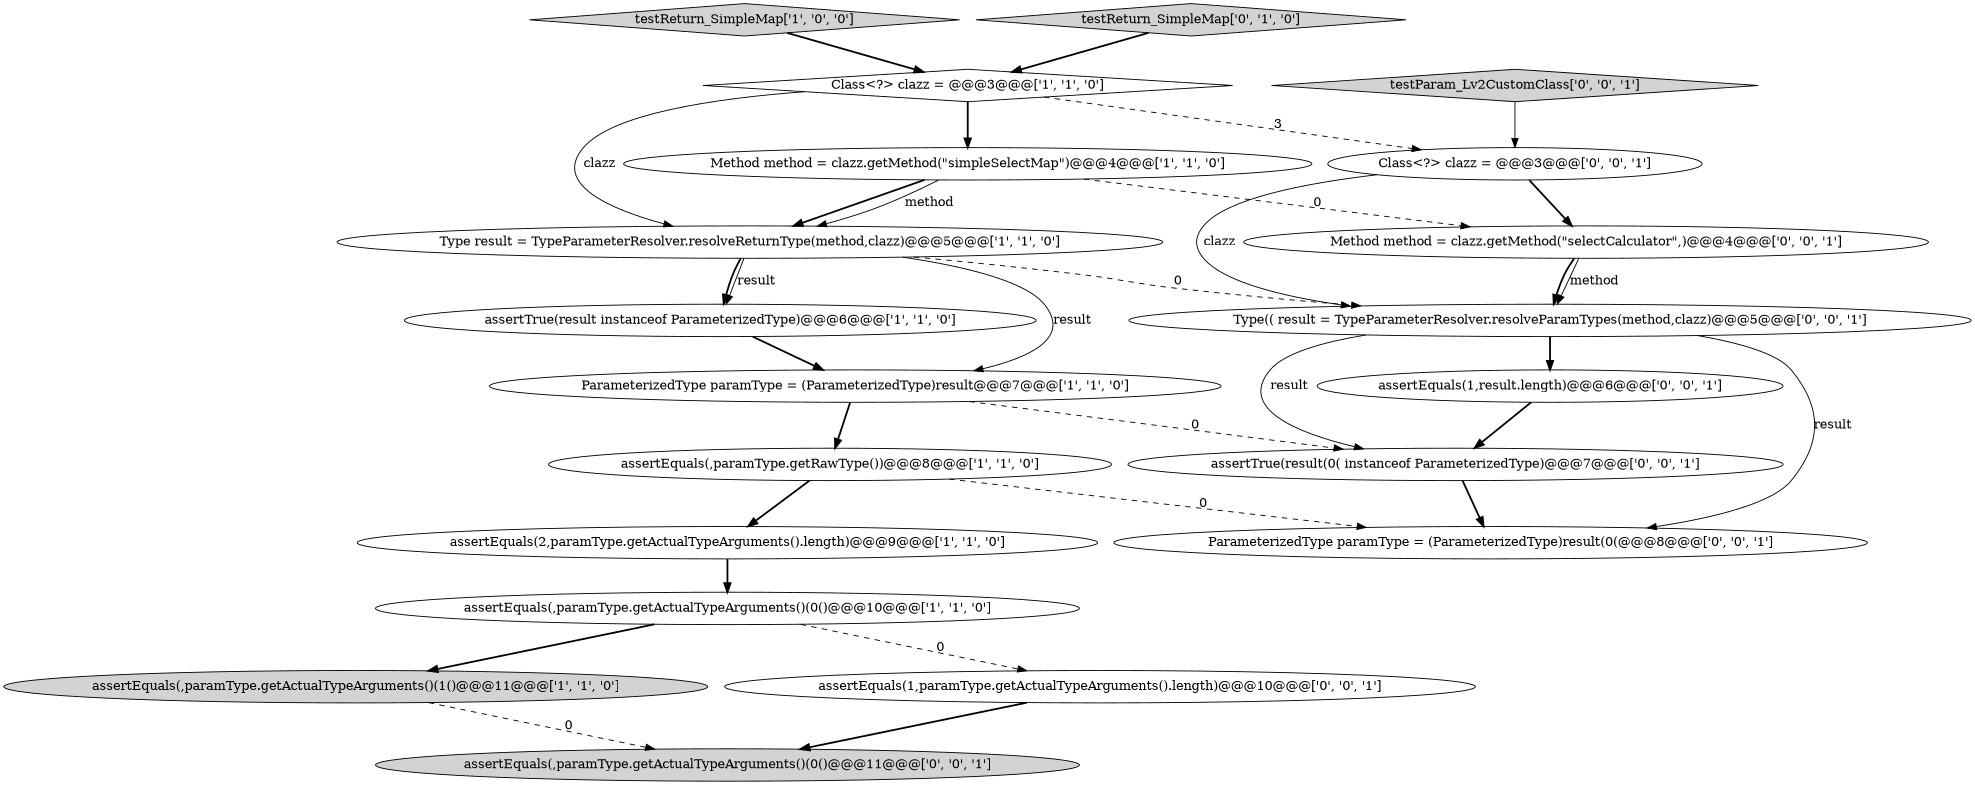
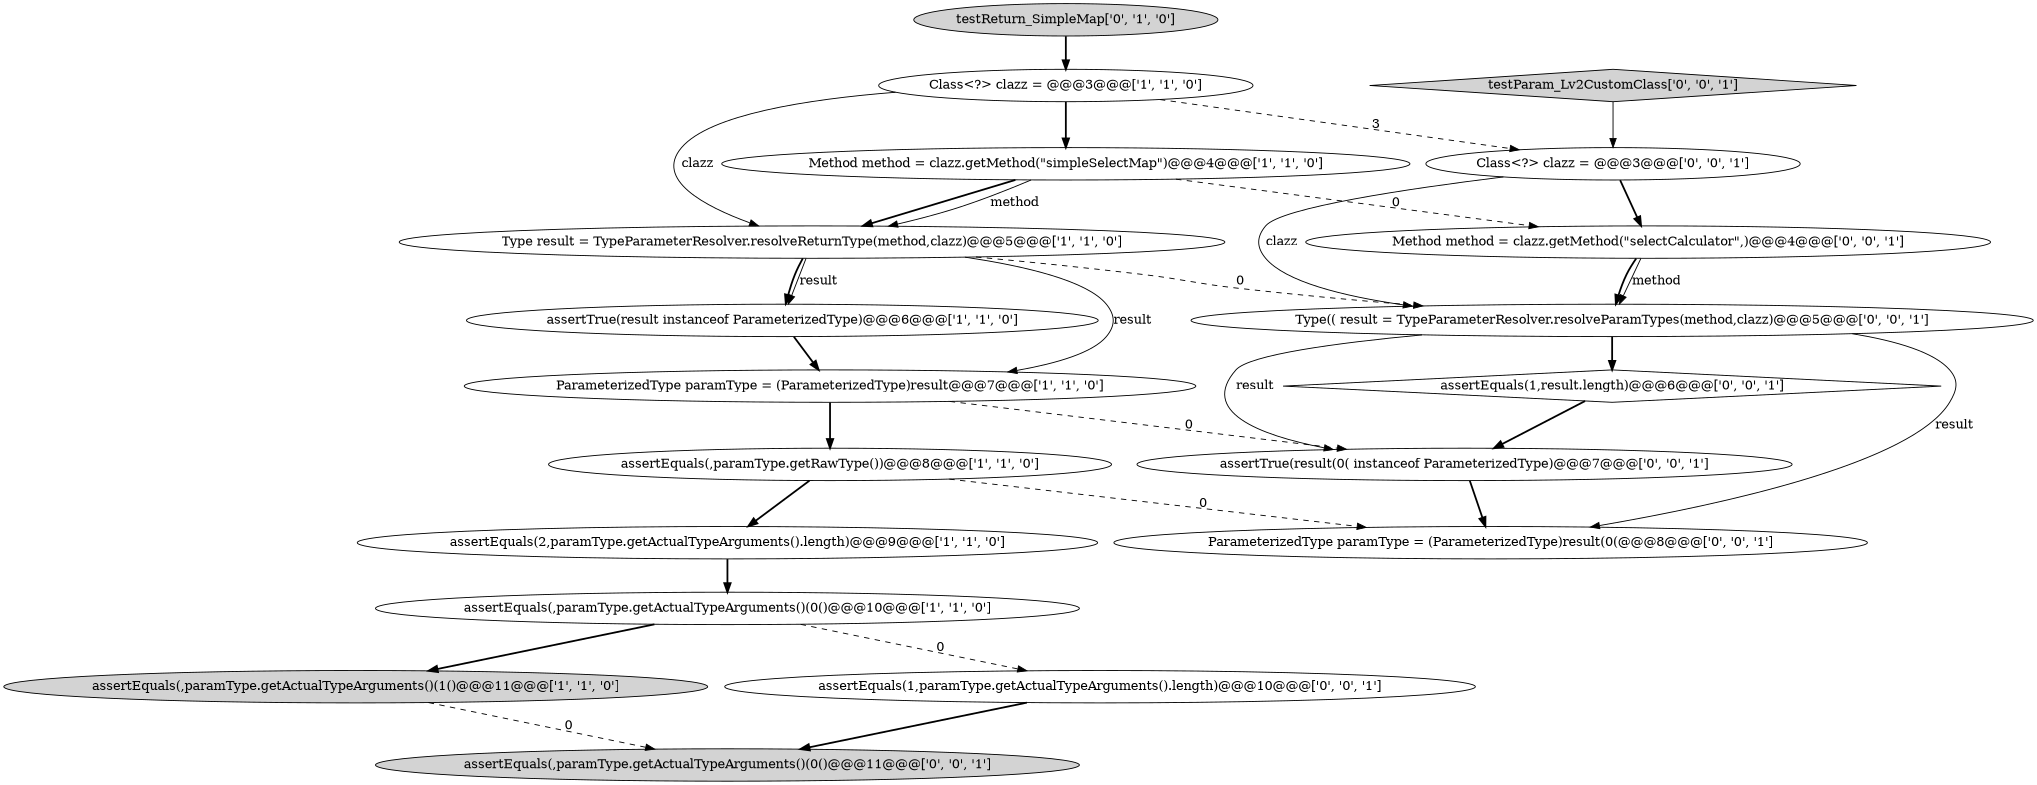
node "testReturn_SimpleMap['1', '0', '0']": removed
node "testReturn_SimpleMap['0', '1', '0']": shape diamond -> ellipse
node "Class<?> clazz = @@@3@@@['1', '1', '0']": shape diamond -> ellipse
node "assertEquals(1,result.length)@@@6@@@['0', '0', '1']": shape ellipse -> diamond
